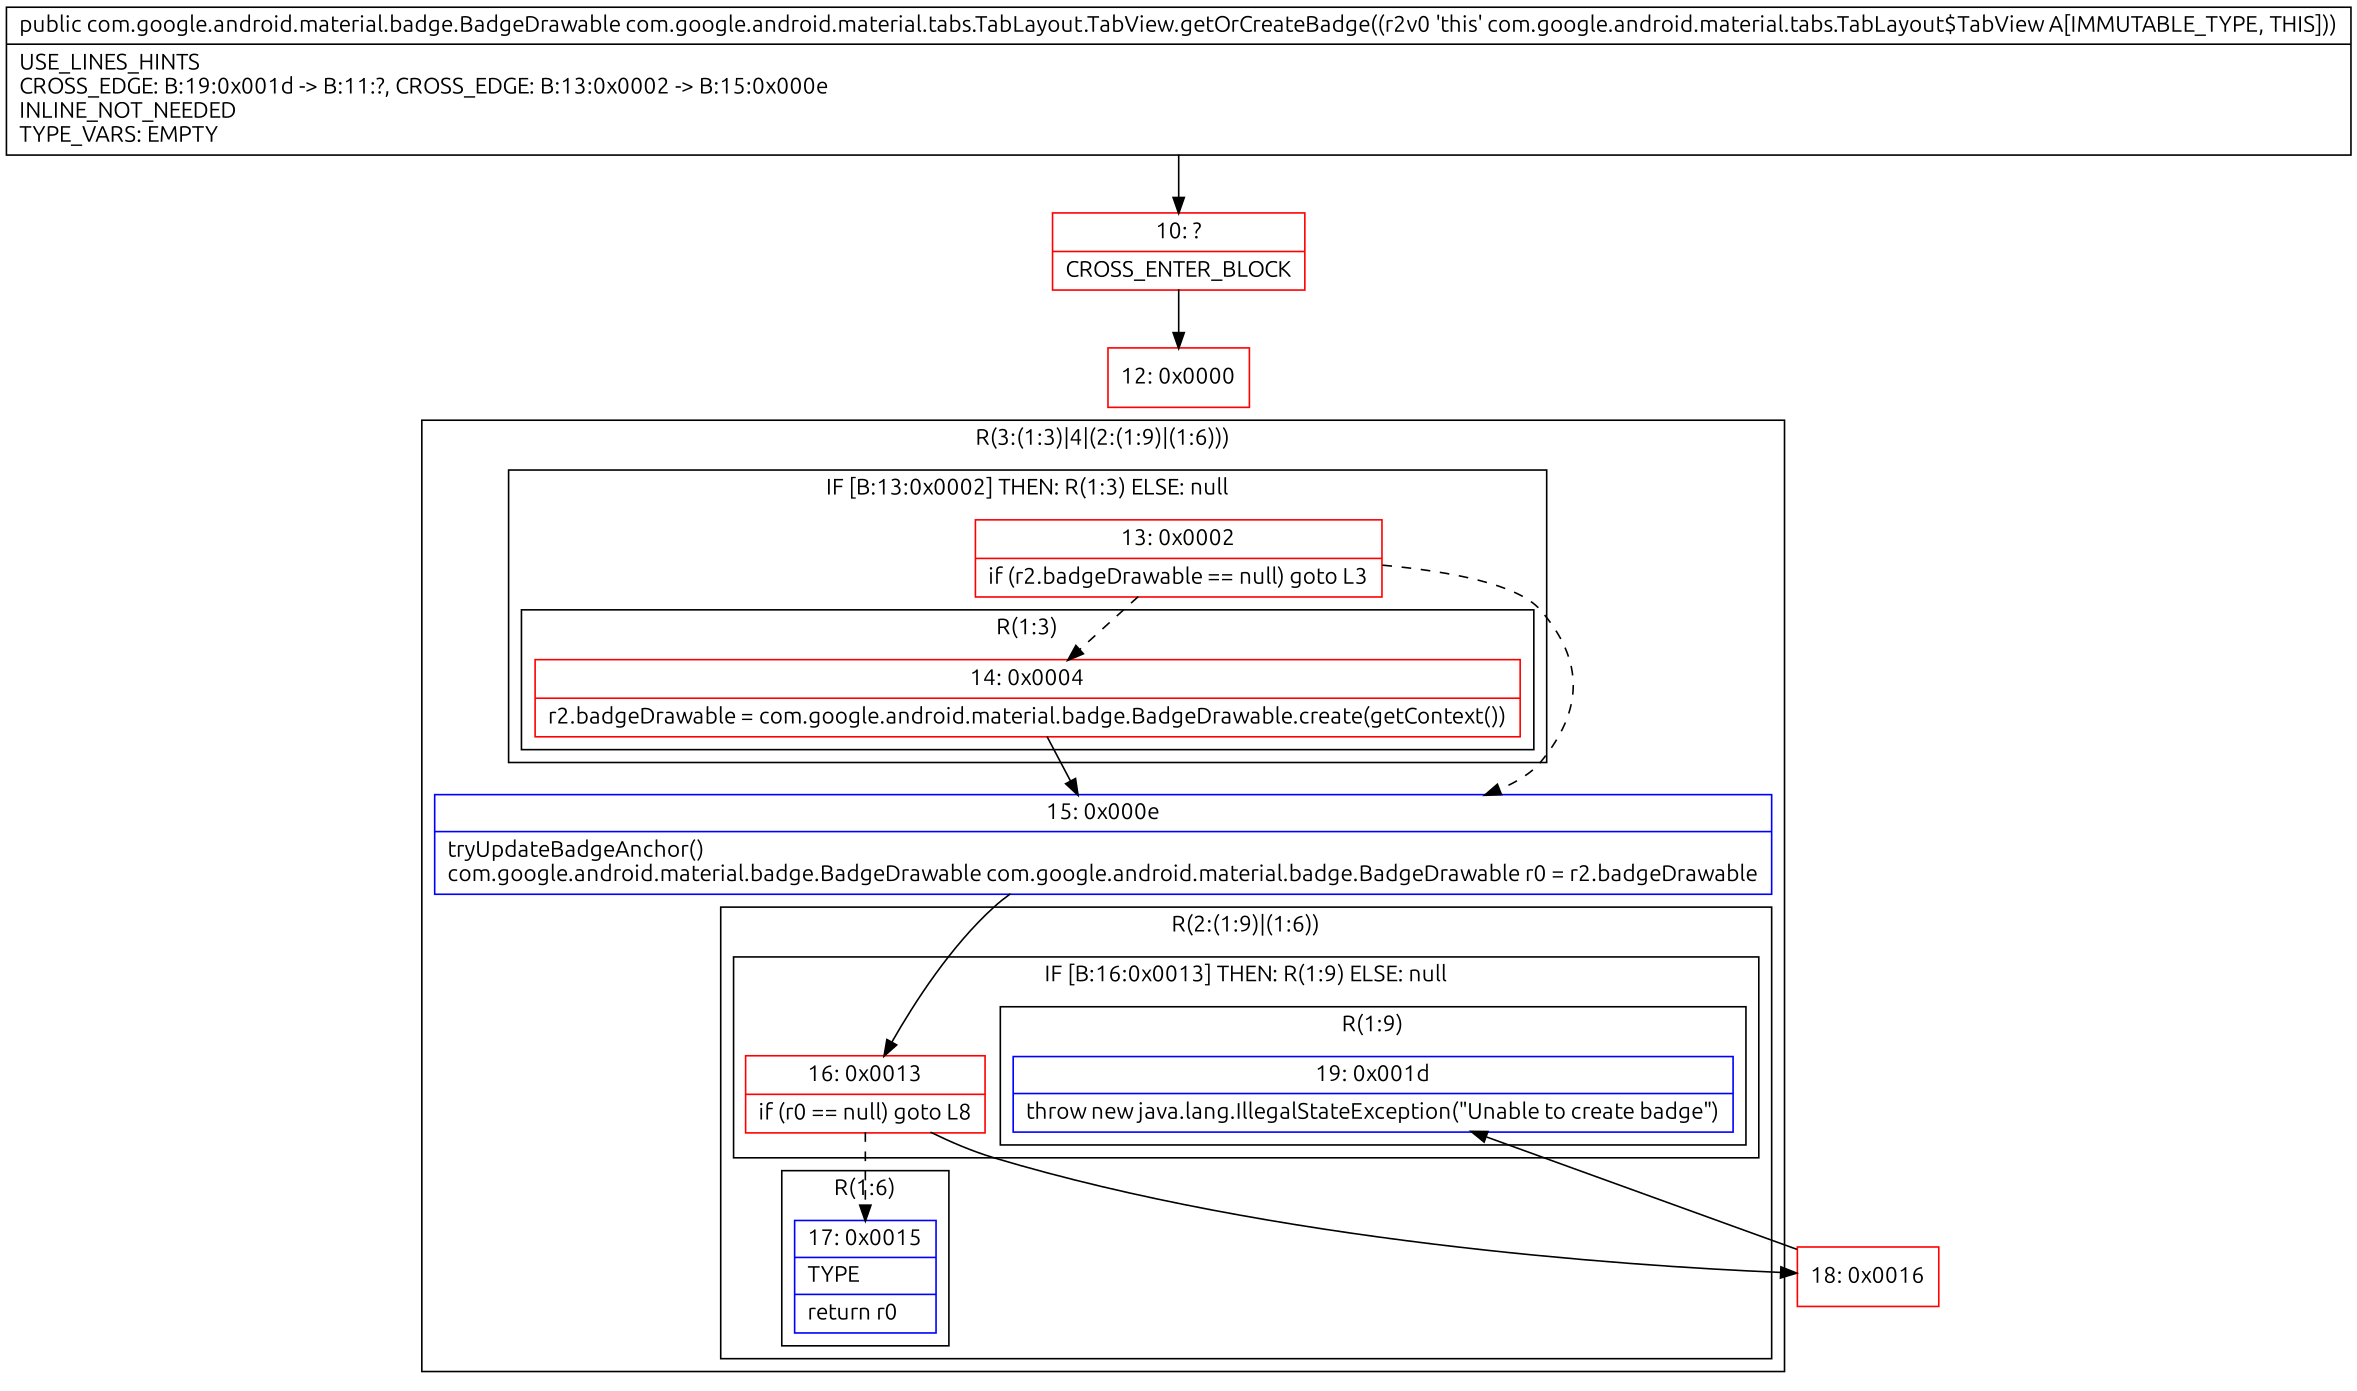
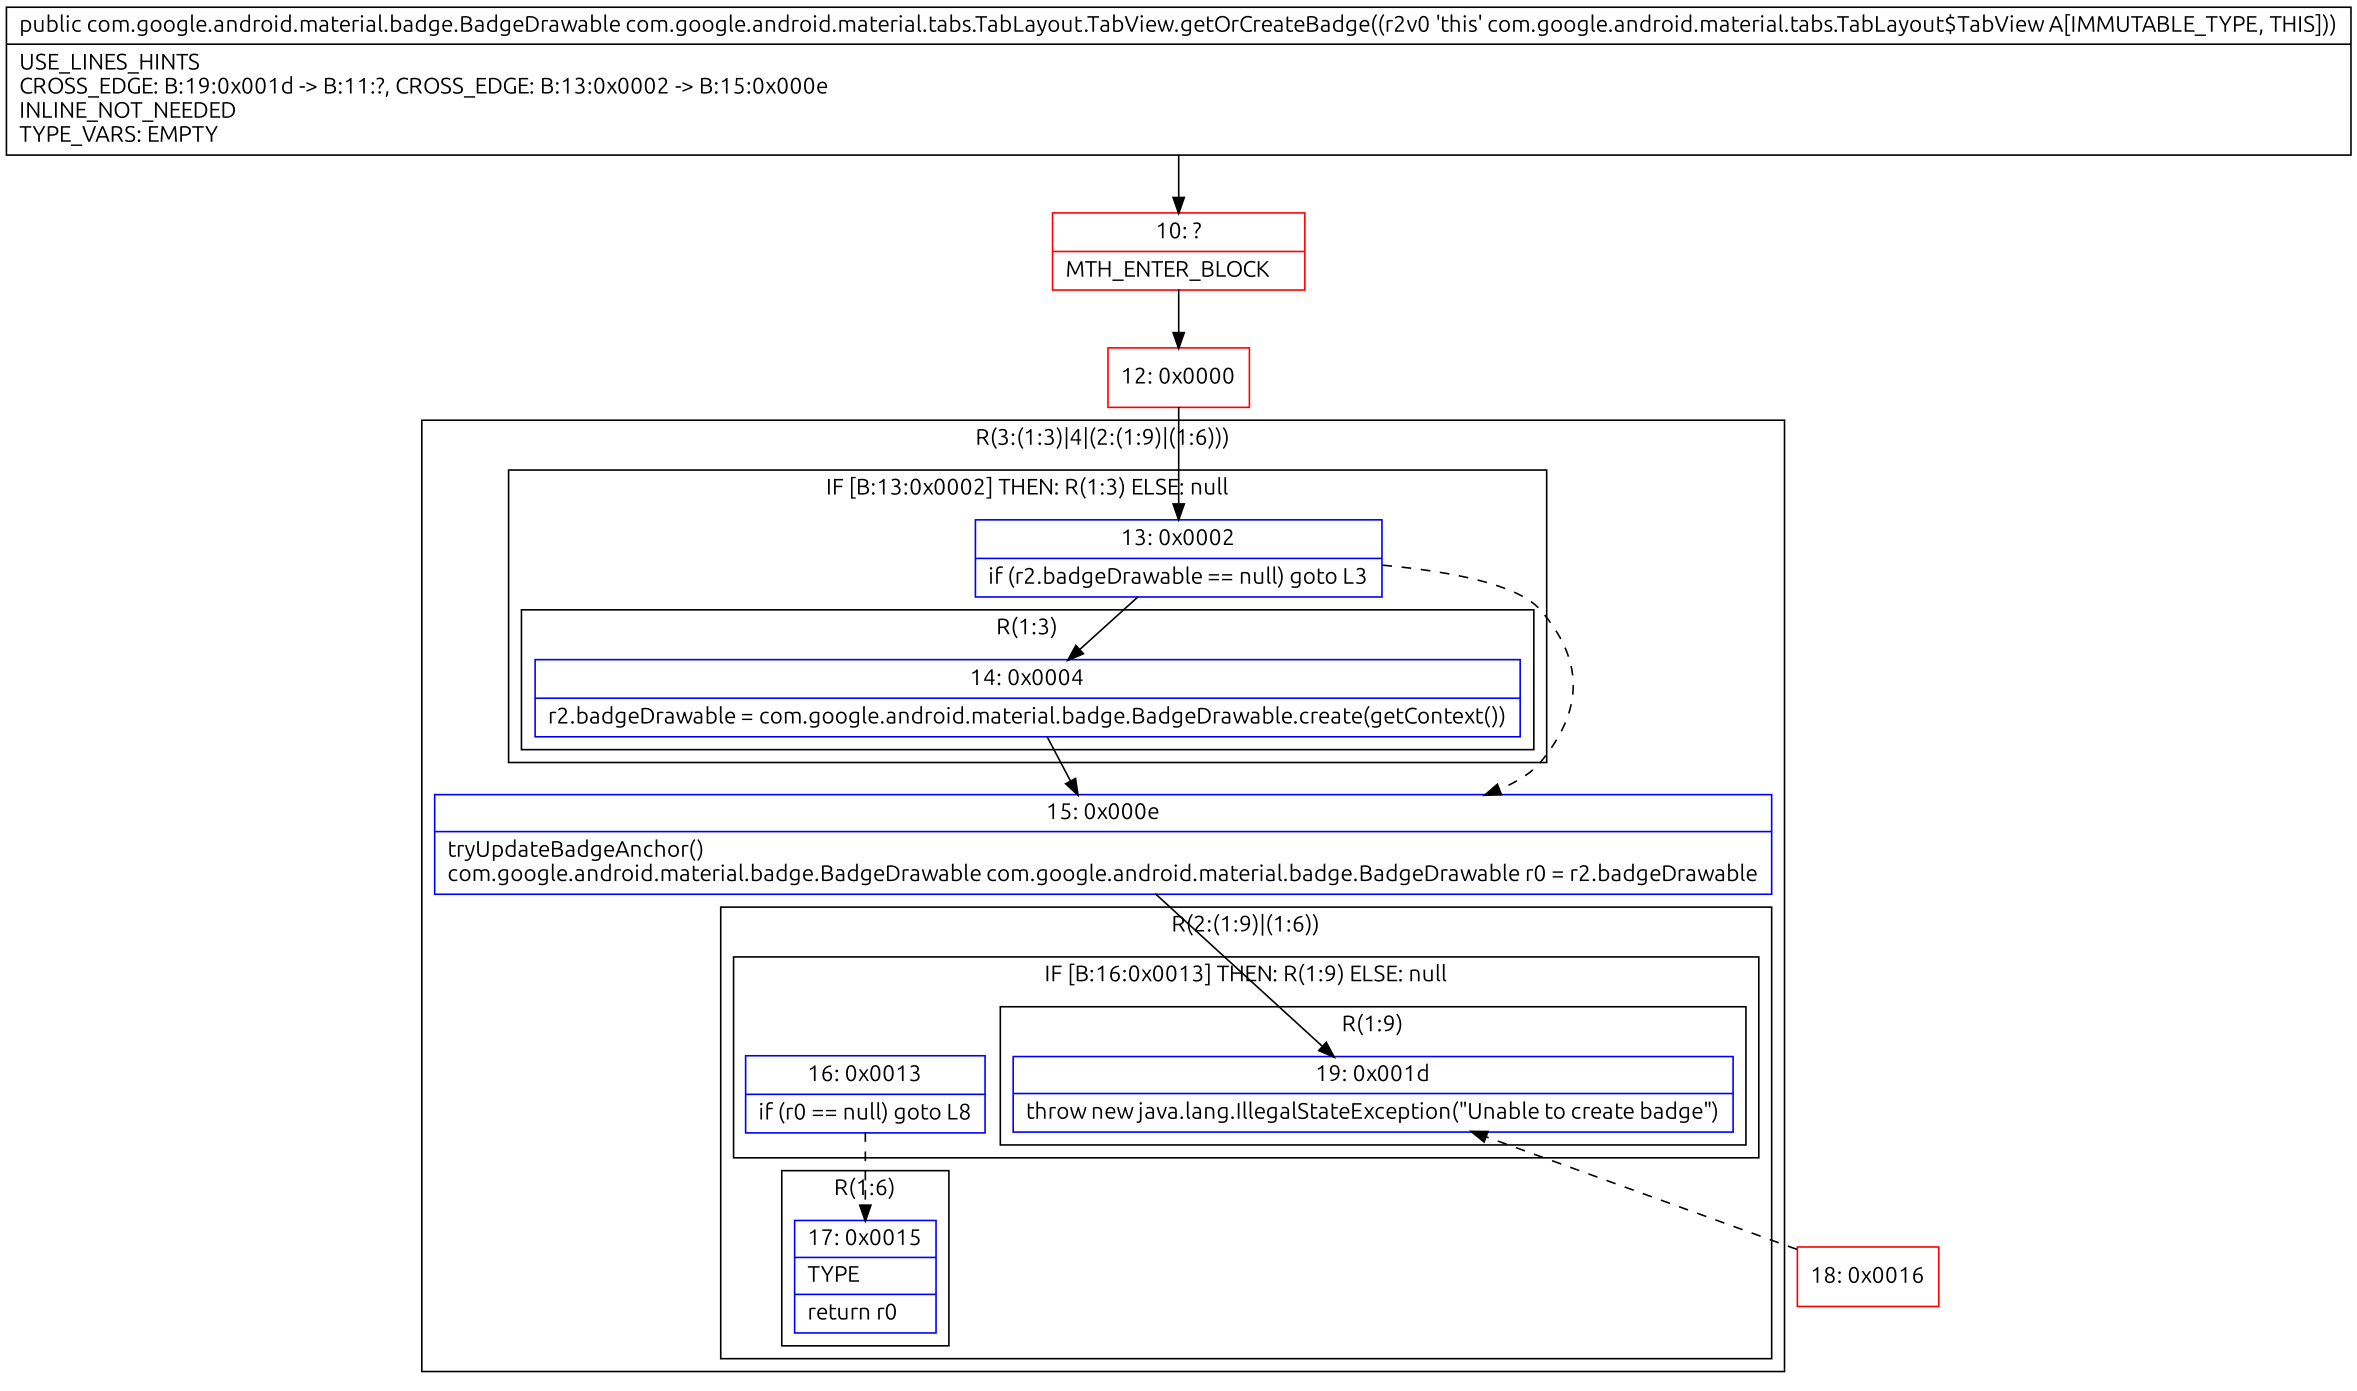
node "10: ?": text "CROSS_ENTER_BLOCK" -> "MTH_ENTER_BLOCK"
edge "12: 0x0000" -> "13: 0x0002": added
node "13: 0x0002": color red -> blue
edge "13: 0x0002" -> "14: 0x0004": style dashed -> solid
node "14: 0x0004": color red -> blue
edge "15: 0x000e" -> "16: 0x0013": now "15: 0x000e" -> "19: 0x001d"
node "16: 0x0013": color red -> blue
edge "18: 0x0016" -> "19: 0x001d": style solid -> dashed
edge "16: 0x0013" -> "18: 0x0016": removed
